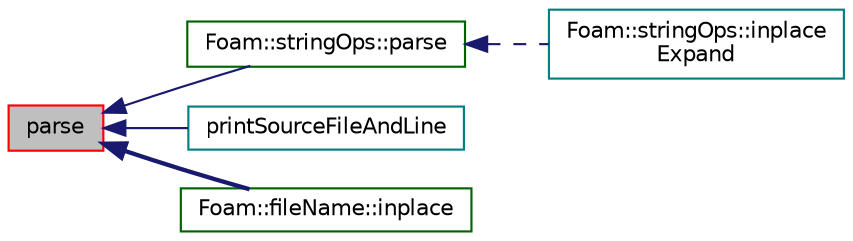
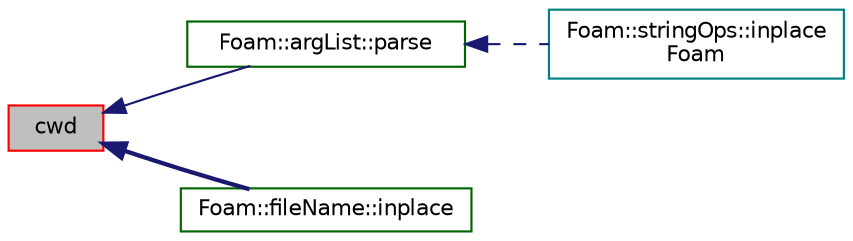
node "Foam::stringOps::parse": label "Foam::stringOps::parse" -> "Foam::argList::parse"
node "Foam::stringOps::inplace Expand": label "Foam::stringOps::inplace Expand" -> "Foam::stringOps::inplace Foam"
node "parse": label "parse" -> "cwd"
node "printSourceFileAndLine": removed
